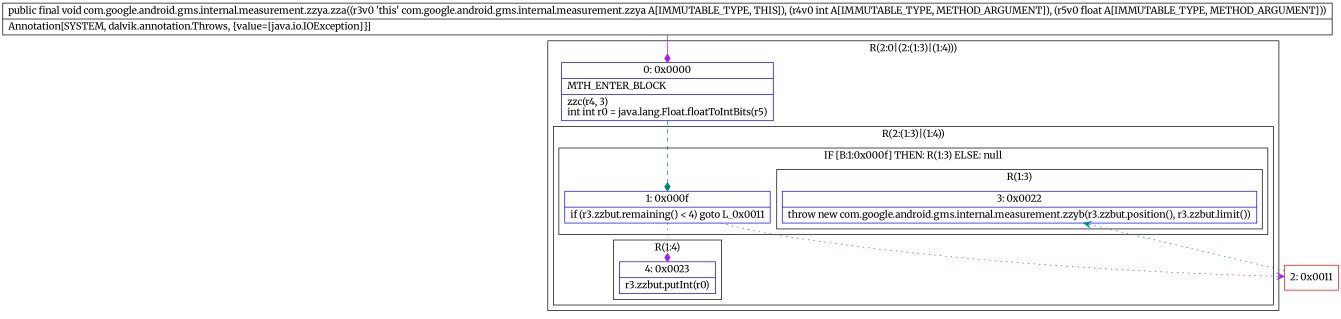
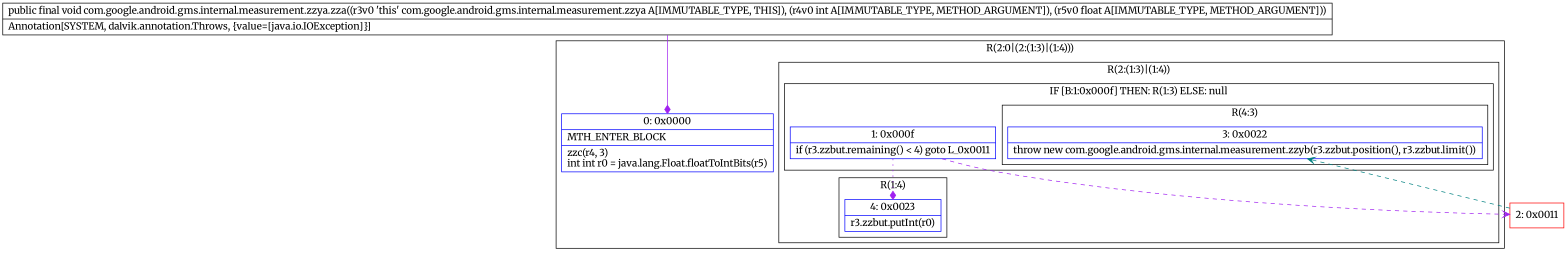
edge "0: 0x0000" -> "1: 0x000f": removed
cluster "R(1:3)": label "R(1:3)" -> "R(4:3)"
edge "2: 0x0011" -> "3: 0x0022": style dotted -> dashed
edge "1: 0x000f" -> "2: 0x0011": style dotted -> dashed
